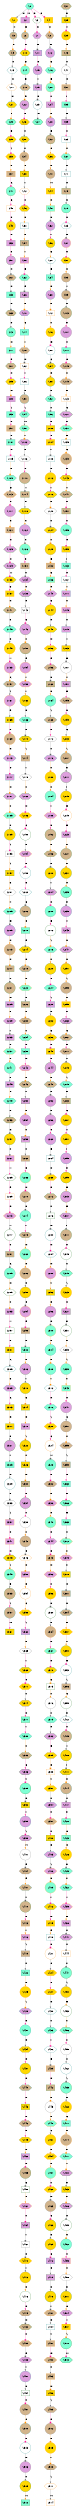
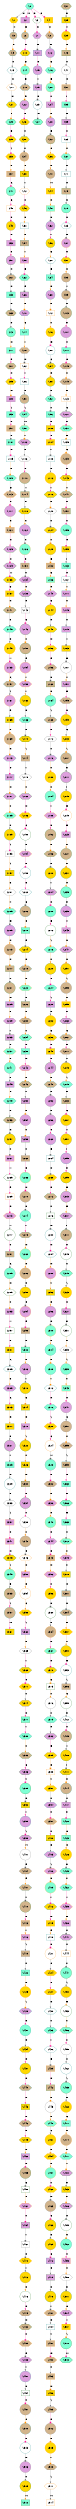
edge "S165" -> "S169": color deeppink -> darkorange
